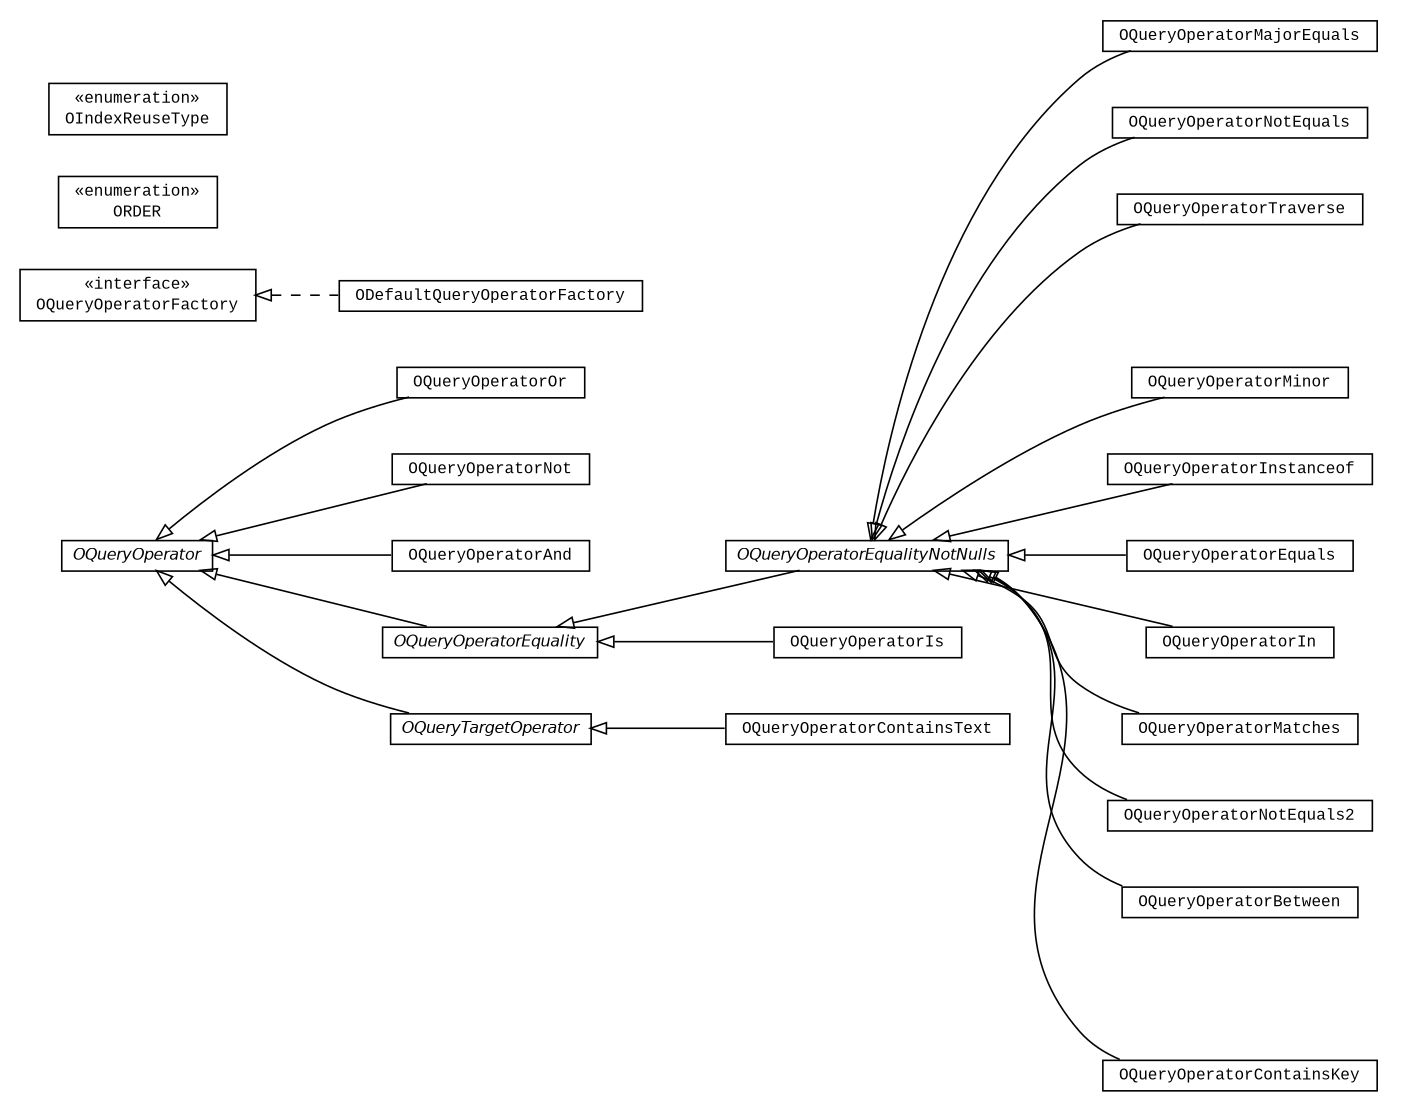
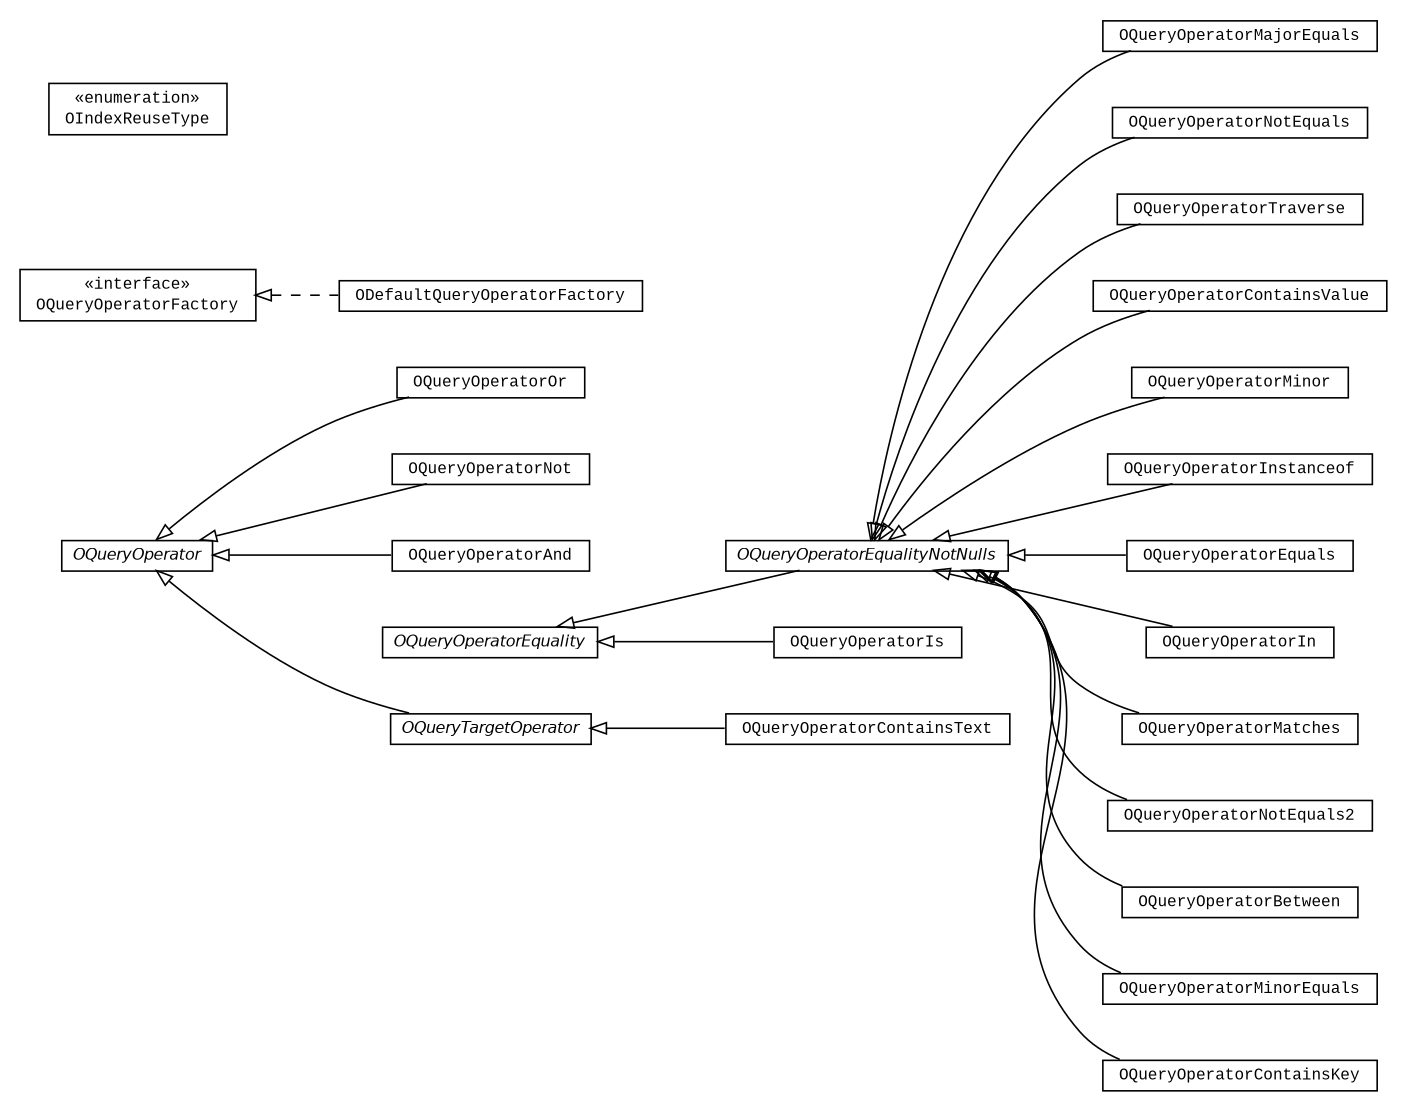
node "ORDER": removed
node "OQueryOperatorContainsValue": added
edge "OQueryOperatorEquality" -> "OQueryOperator": removed
node "OQueryOperatorMinorEquals": added
